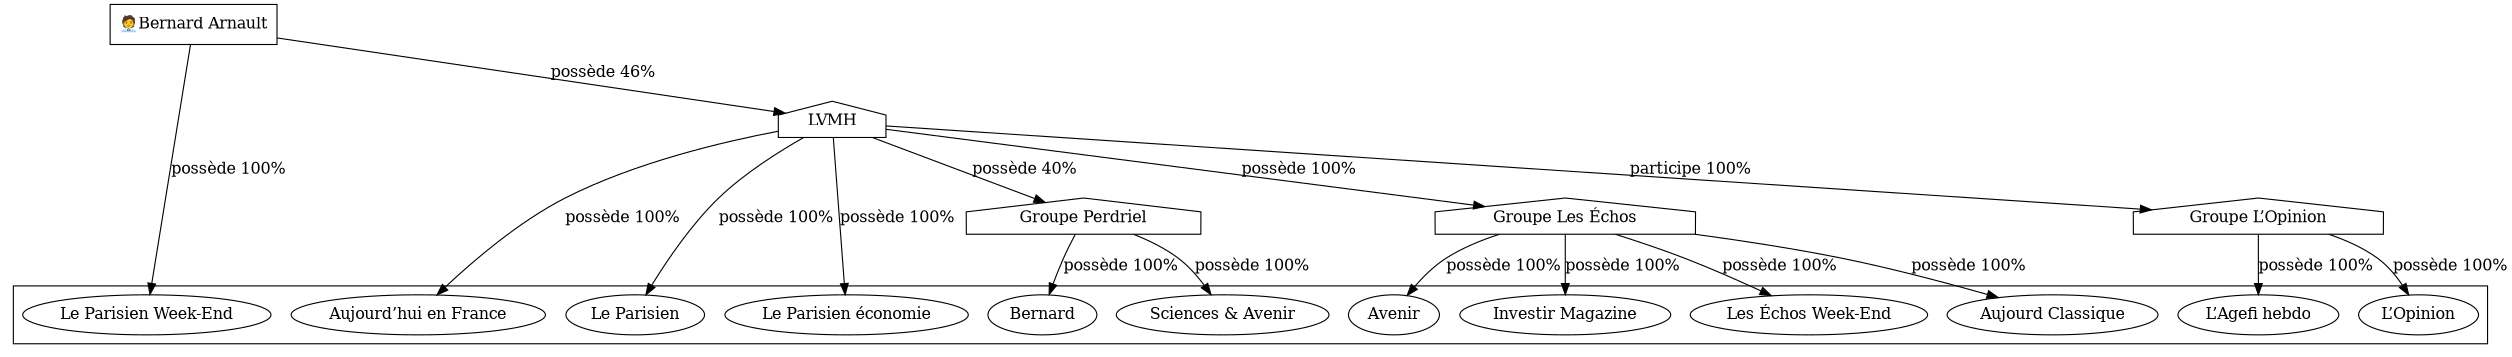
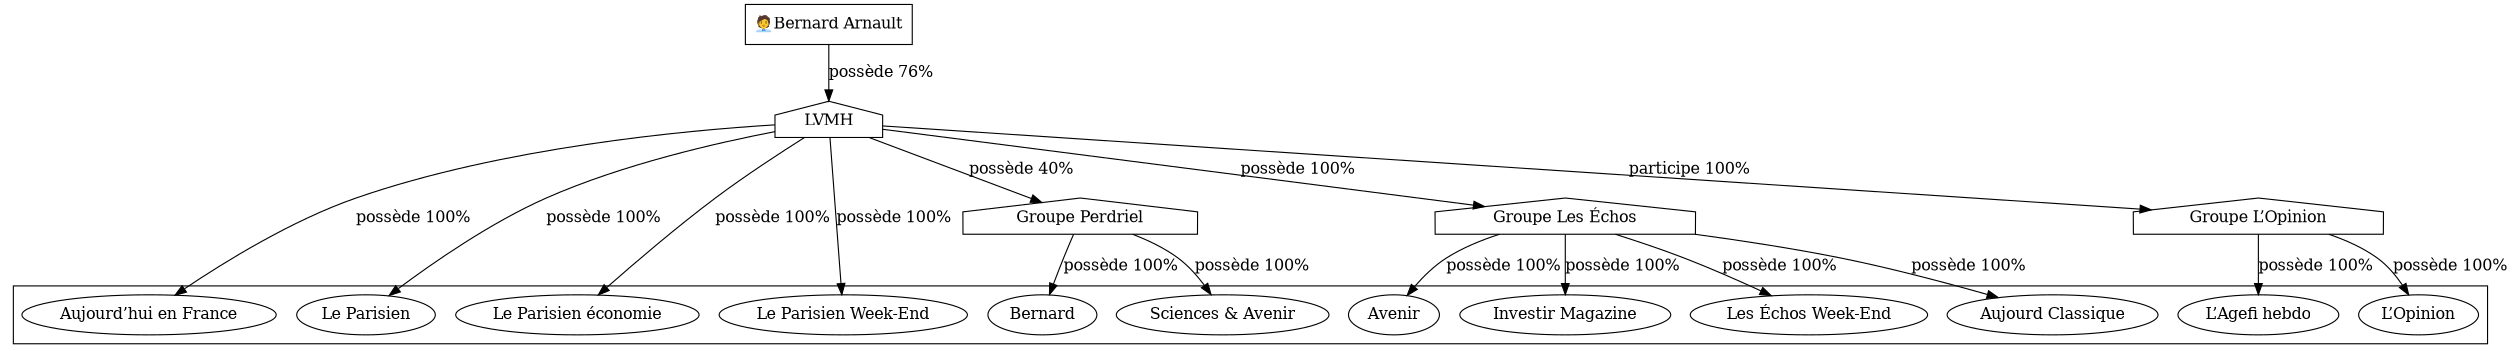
edge "🧑‍💼Bernard Arnault" -> "LVMH": label "possède 46%" -> "possède 76%"
edge "🧑‍💼Bernard Arnault" -> "Le Parisien Week-End": now "LVMH" -> "Le Parisien Week-End"
